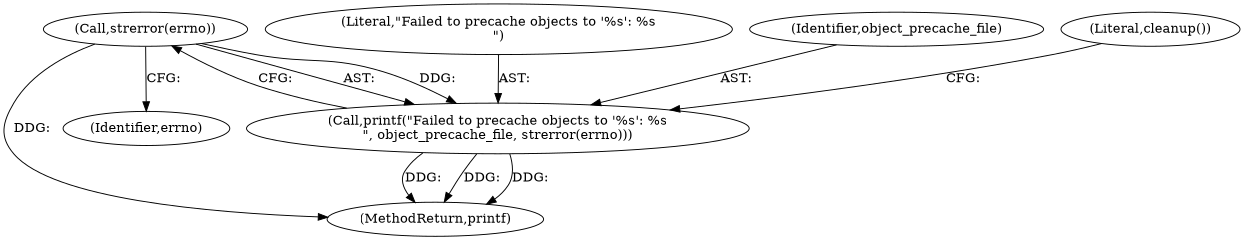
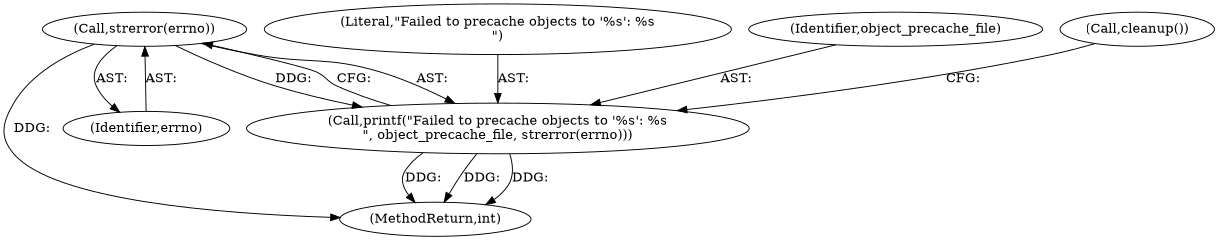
node "(Literal,cleanup())": label "(Literal,cleanup())" -> "(Call,cleanup())"
edge "(Call,strerror(errno))" -> "(Identifier,errno)": label "CFG: " -> "AST: "
edge "(Identifier,errno)" -> "(Call,strerror(errno))": added, label "AST:"
node "(MethodReturn,printf)": label "(MethodReturn,printf)" -> "(MethodReturn,int)"
